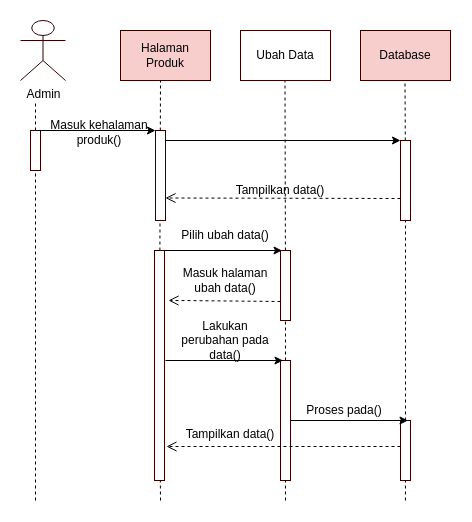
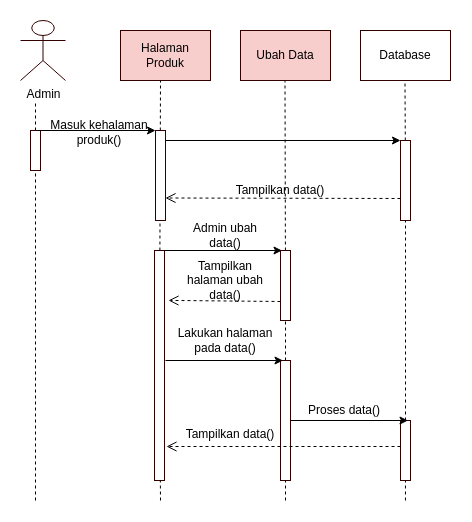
node "Ubah Data": fillcolor #ffffff -> #f8cecc
node "Database": fillcolor #f8cecc -> #ffffff
node "Pilih ubah data()": label "Pilih ubah data()" -> "Admin ubah data()"
node "Masuk halaman ubah data()": label "Masuk halaman ubah data()" -> "Tampilkan halaman ubah data()"
node "Lakukan perubahan pada data()": label "Lakukan perubahan pada data()" -> "Lakukan halaman pada data()"
node "Proses pada()": label "Proses pada()" -> "Proses data()"
